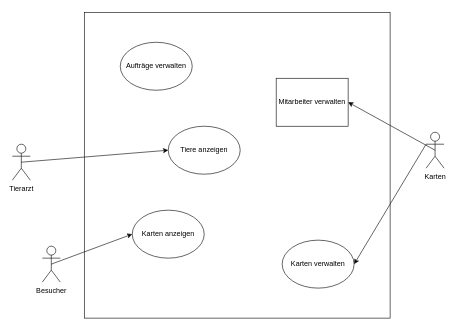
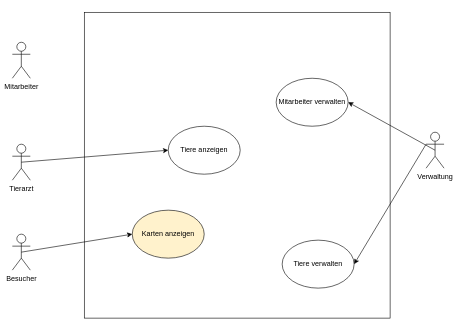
node "Mitarbeiter": added
node "Aufträge verwalten": removed
node "Mitarbeiter verwalten": shape rectangle -> ellipse
node "Karten": label "Karten" -> "Verwaltung"
node "Karten anzeigen": fillcolor #ffffff -> #fff2cc
node "Besucher": moved (51, 264) -> (21, 252)
node "Karten verwalten": label "Karten verwalten" -> "Tiere verwalten"
